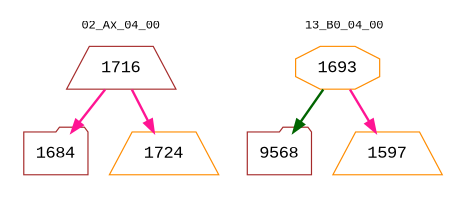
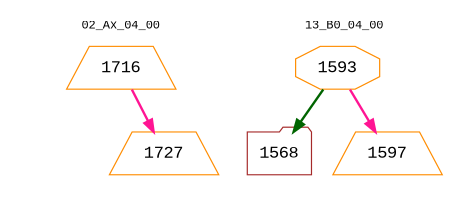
node "1716": color brown -> darkorange
node "1693": label "1693" -> "1593"
node "1684": removed
node "1724": label "1724" -> "1727"
node "9568": label "9568" -> "1568"
